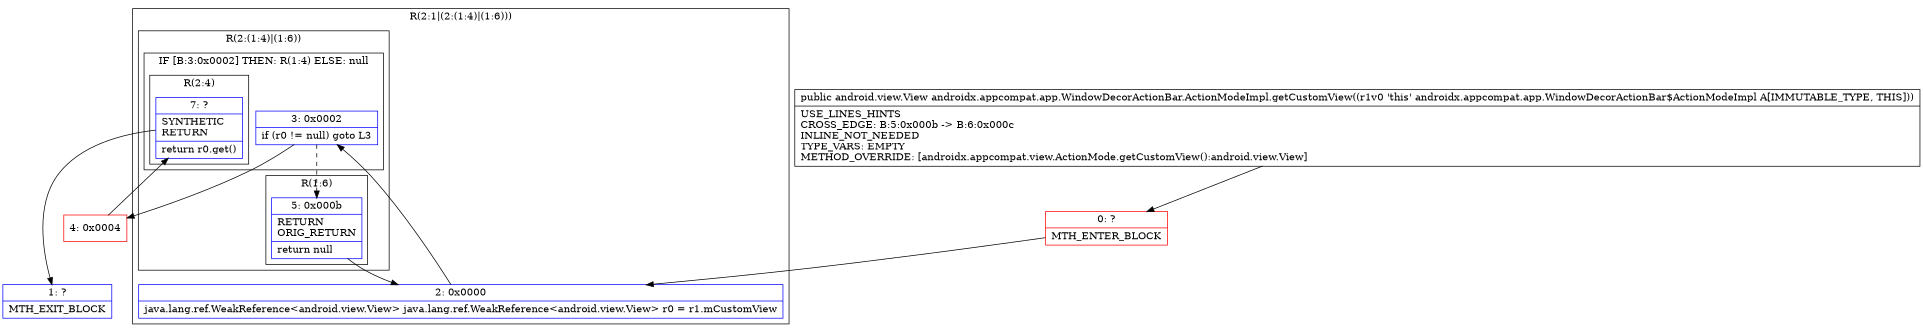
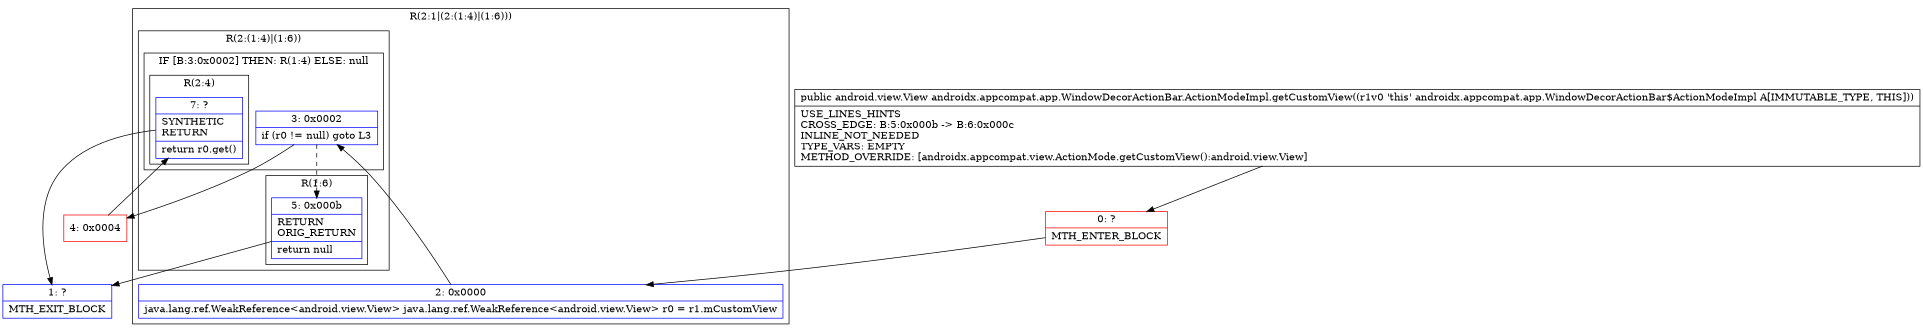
edge "5: 0x000b" -> "2: 0x0000": now "5: 0x000b" -> "1: ?"
